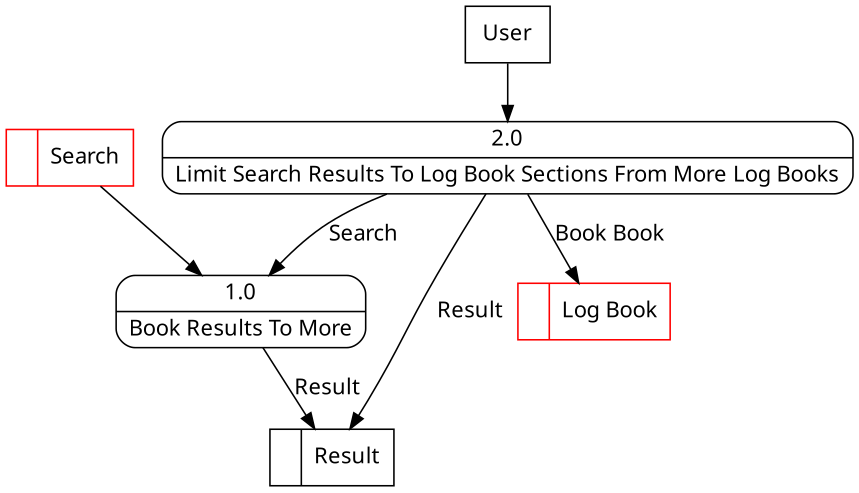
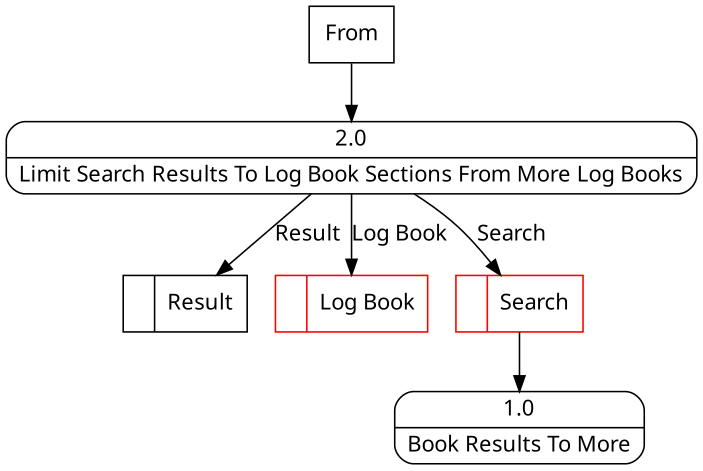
node "User": label "User" -> "From"
edge "2.0" -> "1.0": now "2.0" -> "Search"
edge "2.0" -> "Log Book": label "Book Book" -> "Log Book"
edge "1.0" -> "Result": removed, label "Result"
